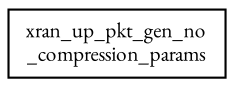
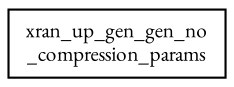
node "xran_up_pkt_gen_no _compression_params": label "xran_up_pkt_gen_no _compression_params" -> "xran_up_gen_gen_no _compression_params"
